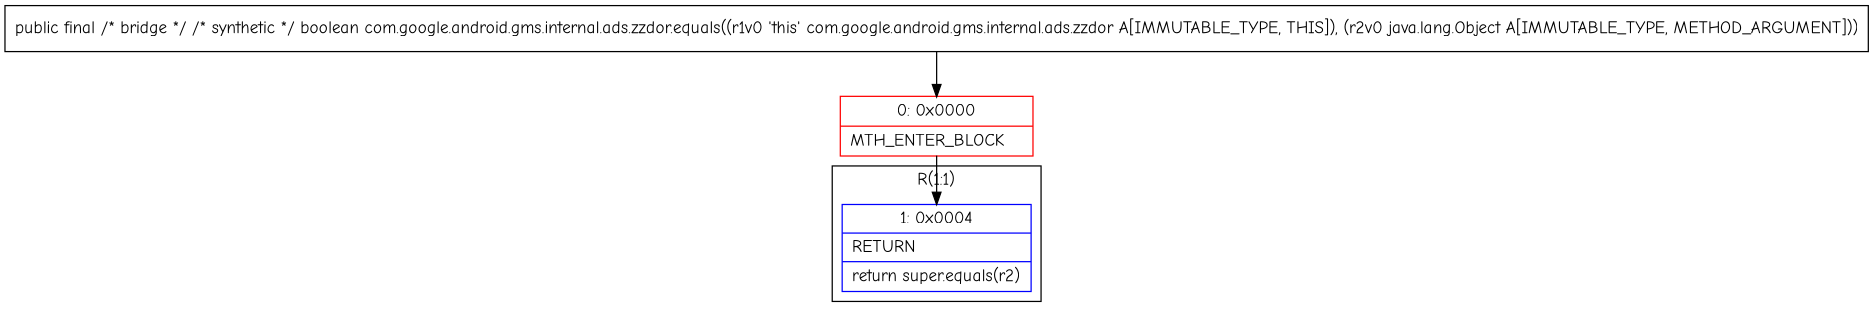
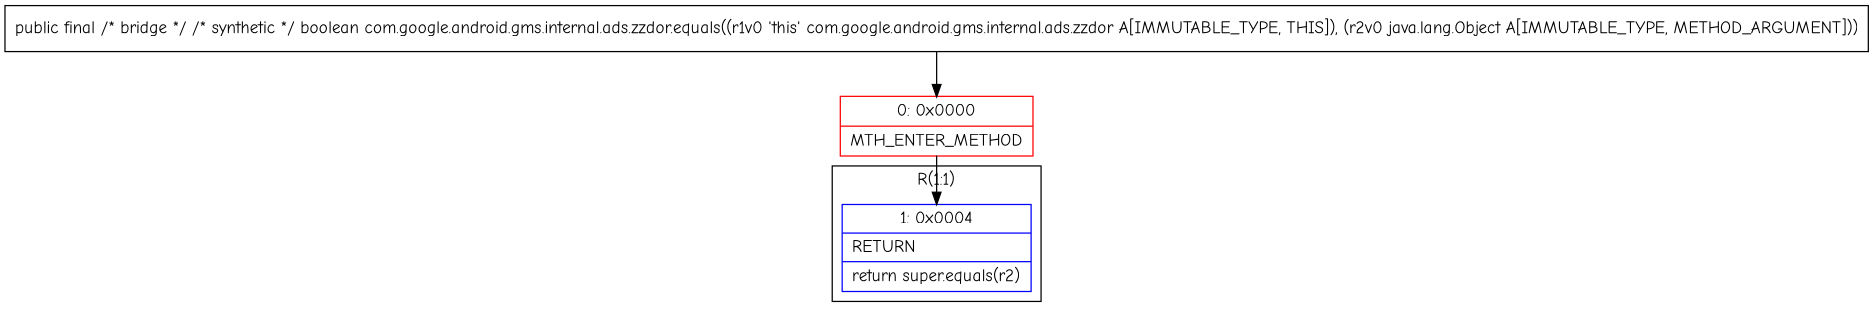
node "0: 0x0000": text "MTH_ENTER_BLOCK" -> "MTH_ENTER_METHOD"
